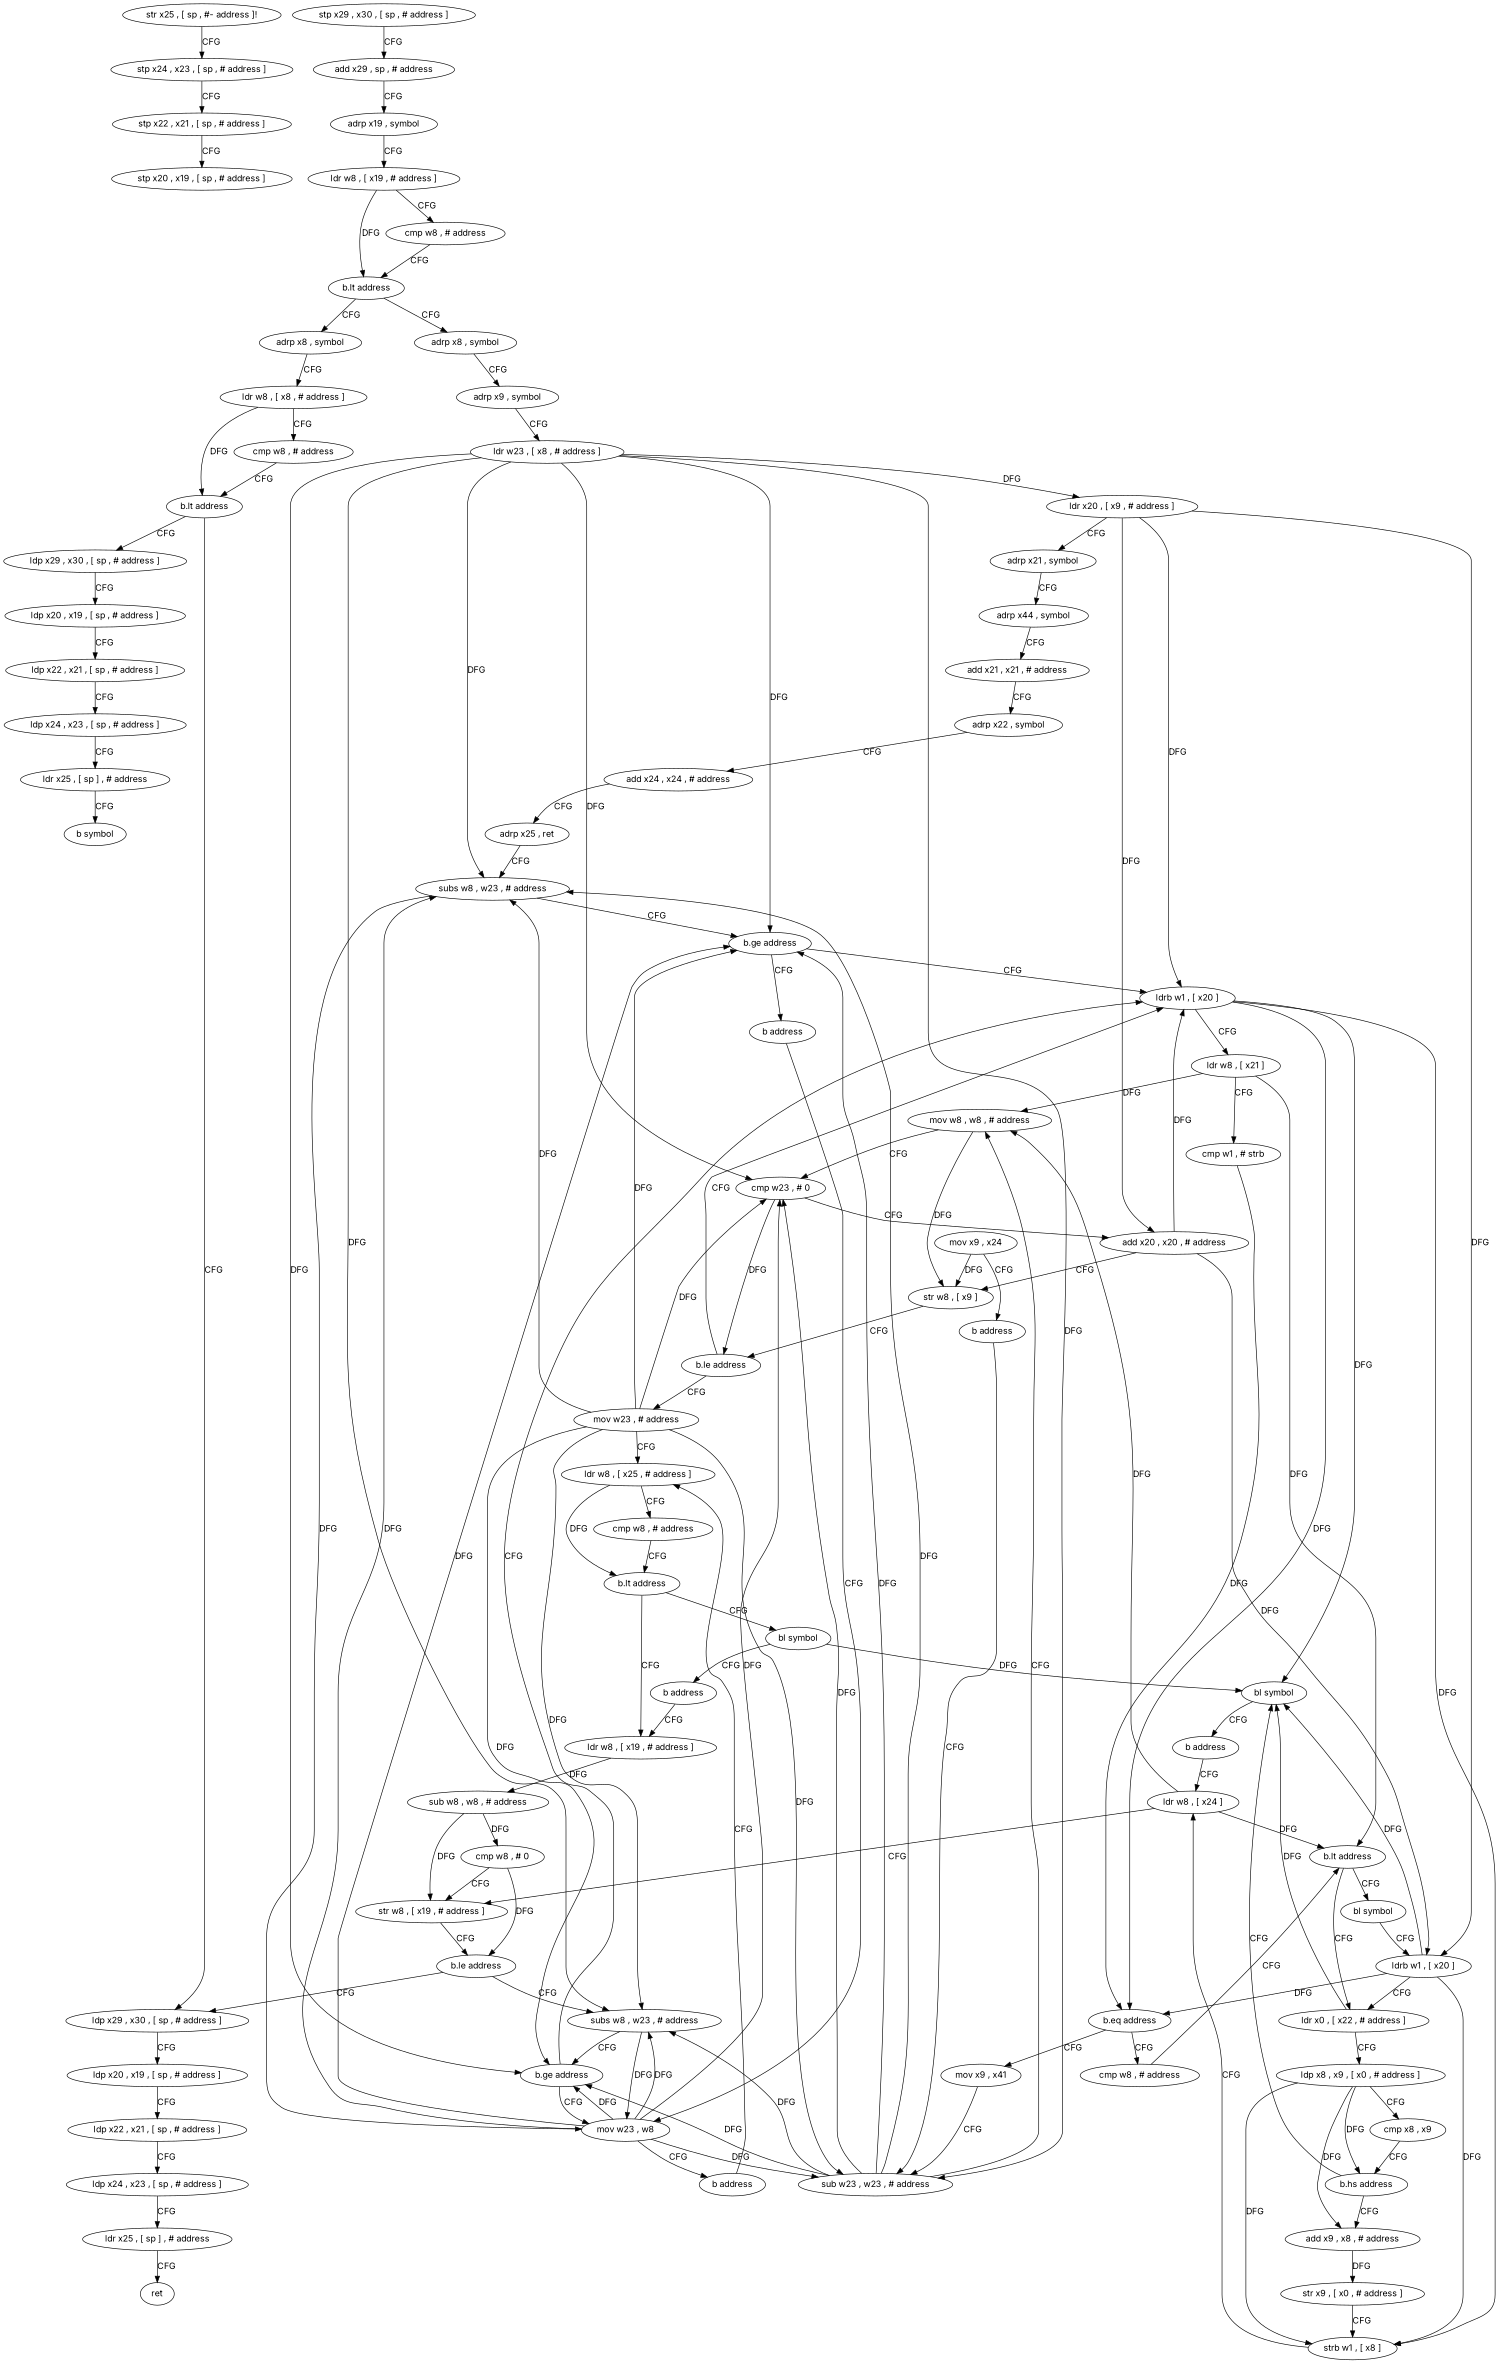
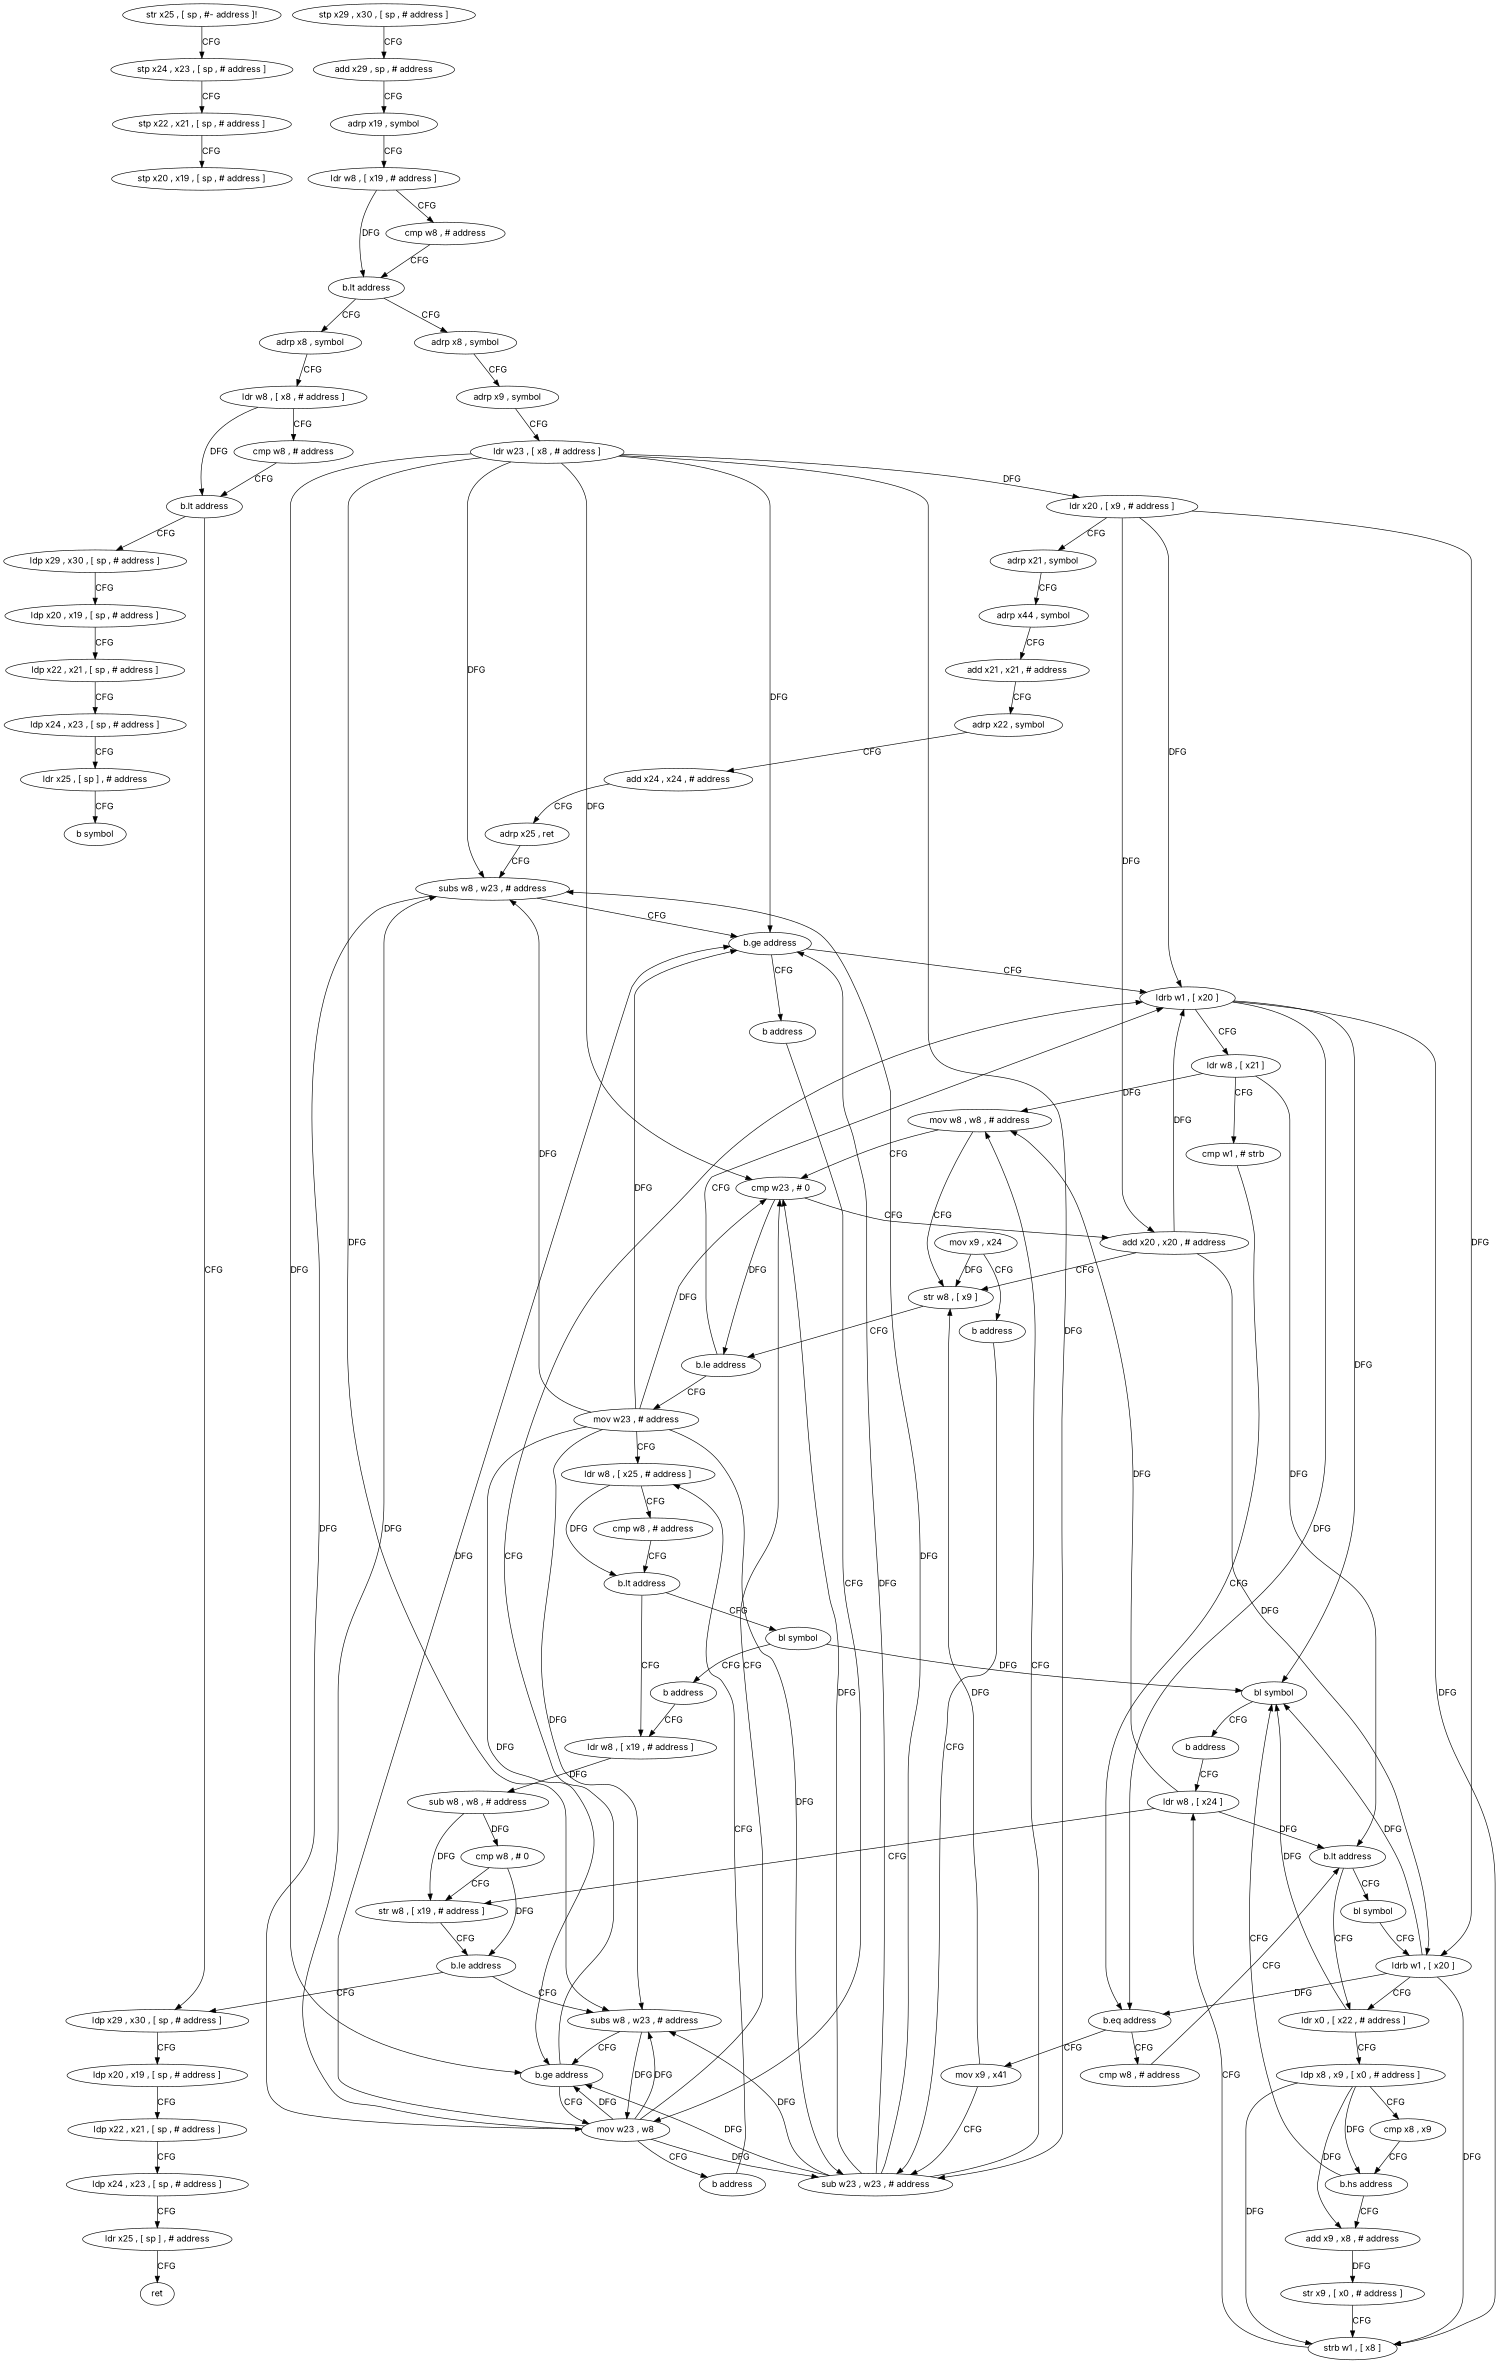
edge "mov w8 , w8 , # address" -> "str w8 , [ x9 ]": label "DFG" -> "CFG"
edge "cmp w1 , # strb" -> "b.eq address": label "DFG" -> "CFG"
edge "mov w23 , w8" -> "cmp w23 , # 0": label "DFG" -> "CFG"
edge "mov x9 , x41" -> "str w8 , [ x9 ]": added, label "DFG"
